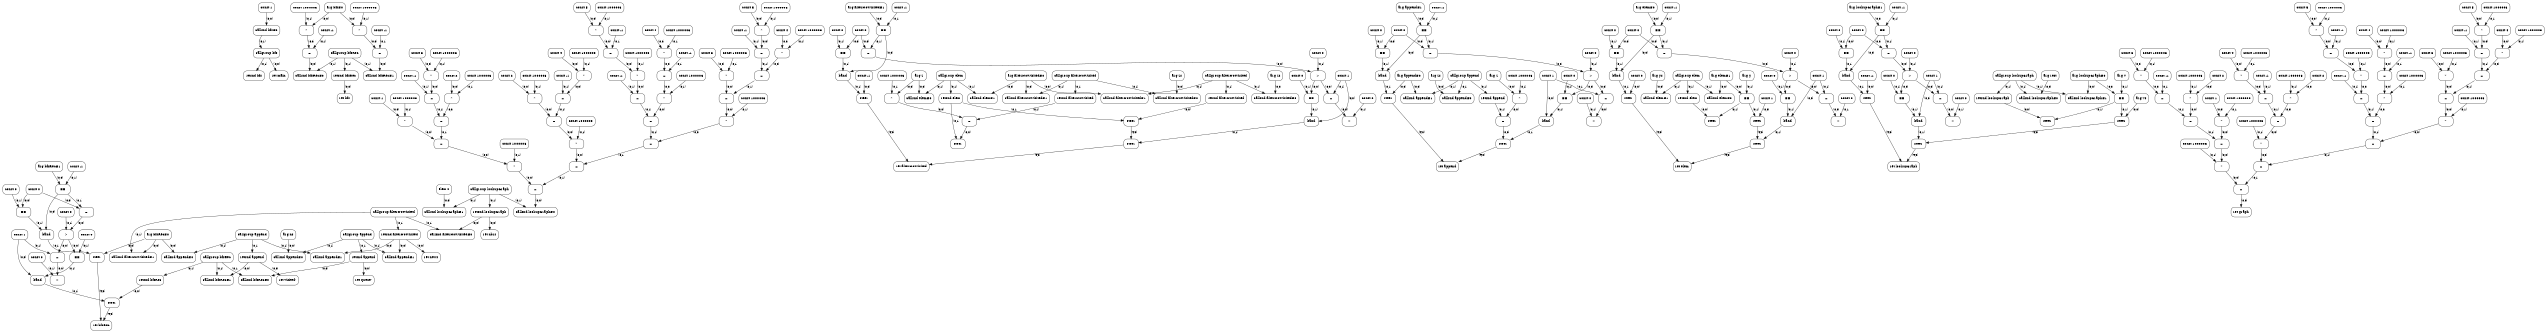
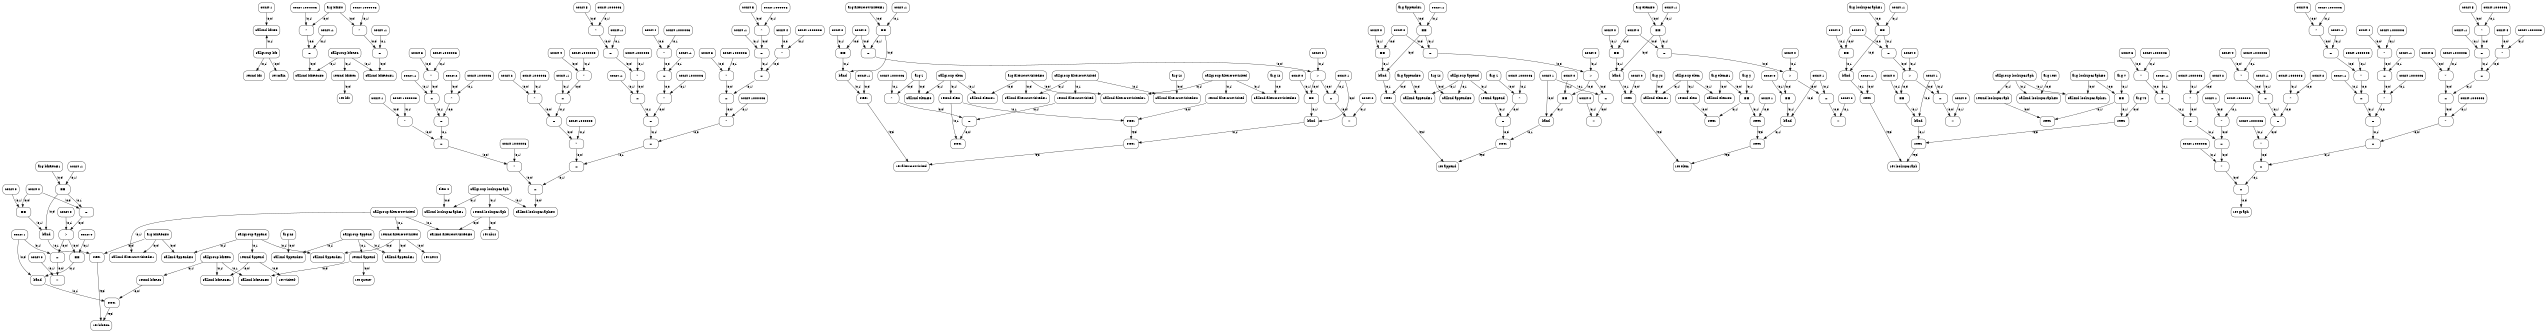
edge "callsnd bfs#0" -> "callgroup bfs": reversed
